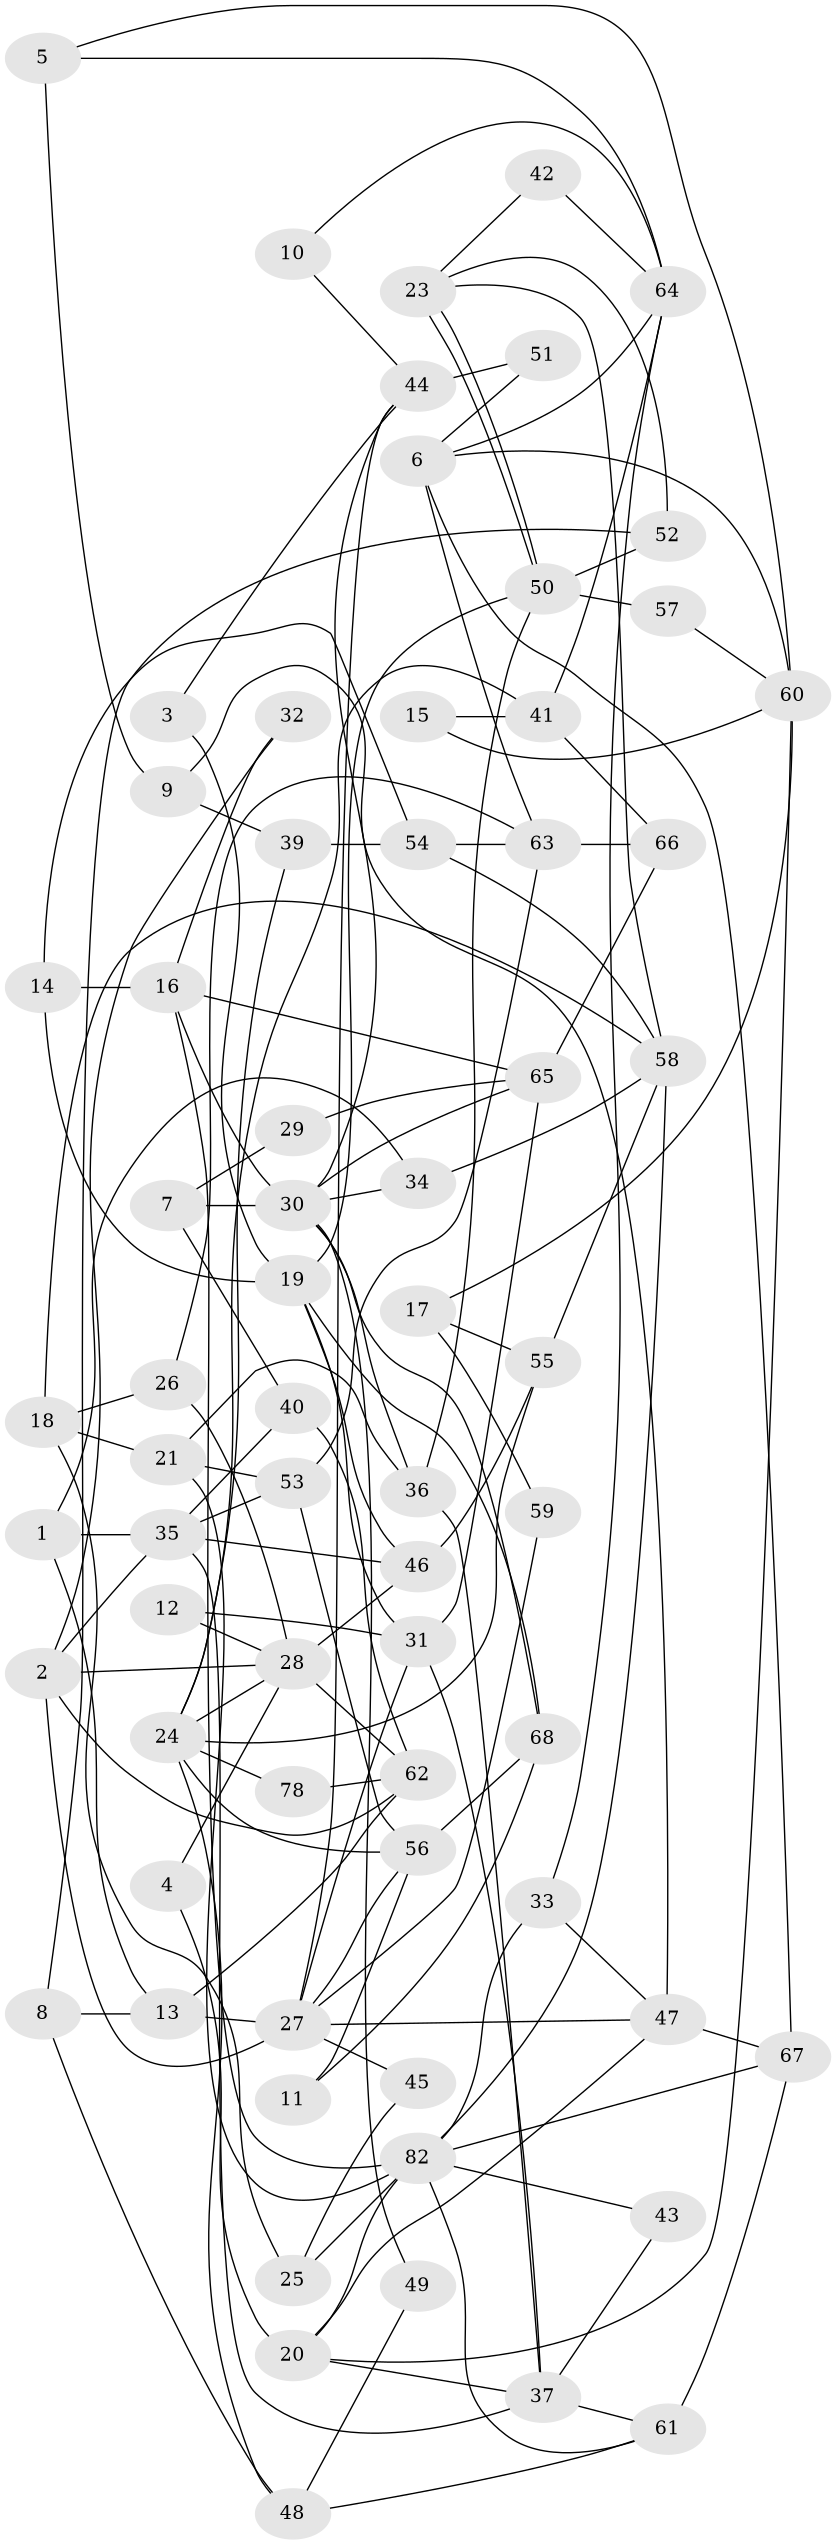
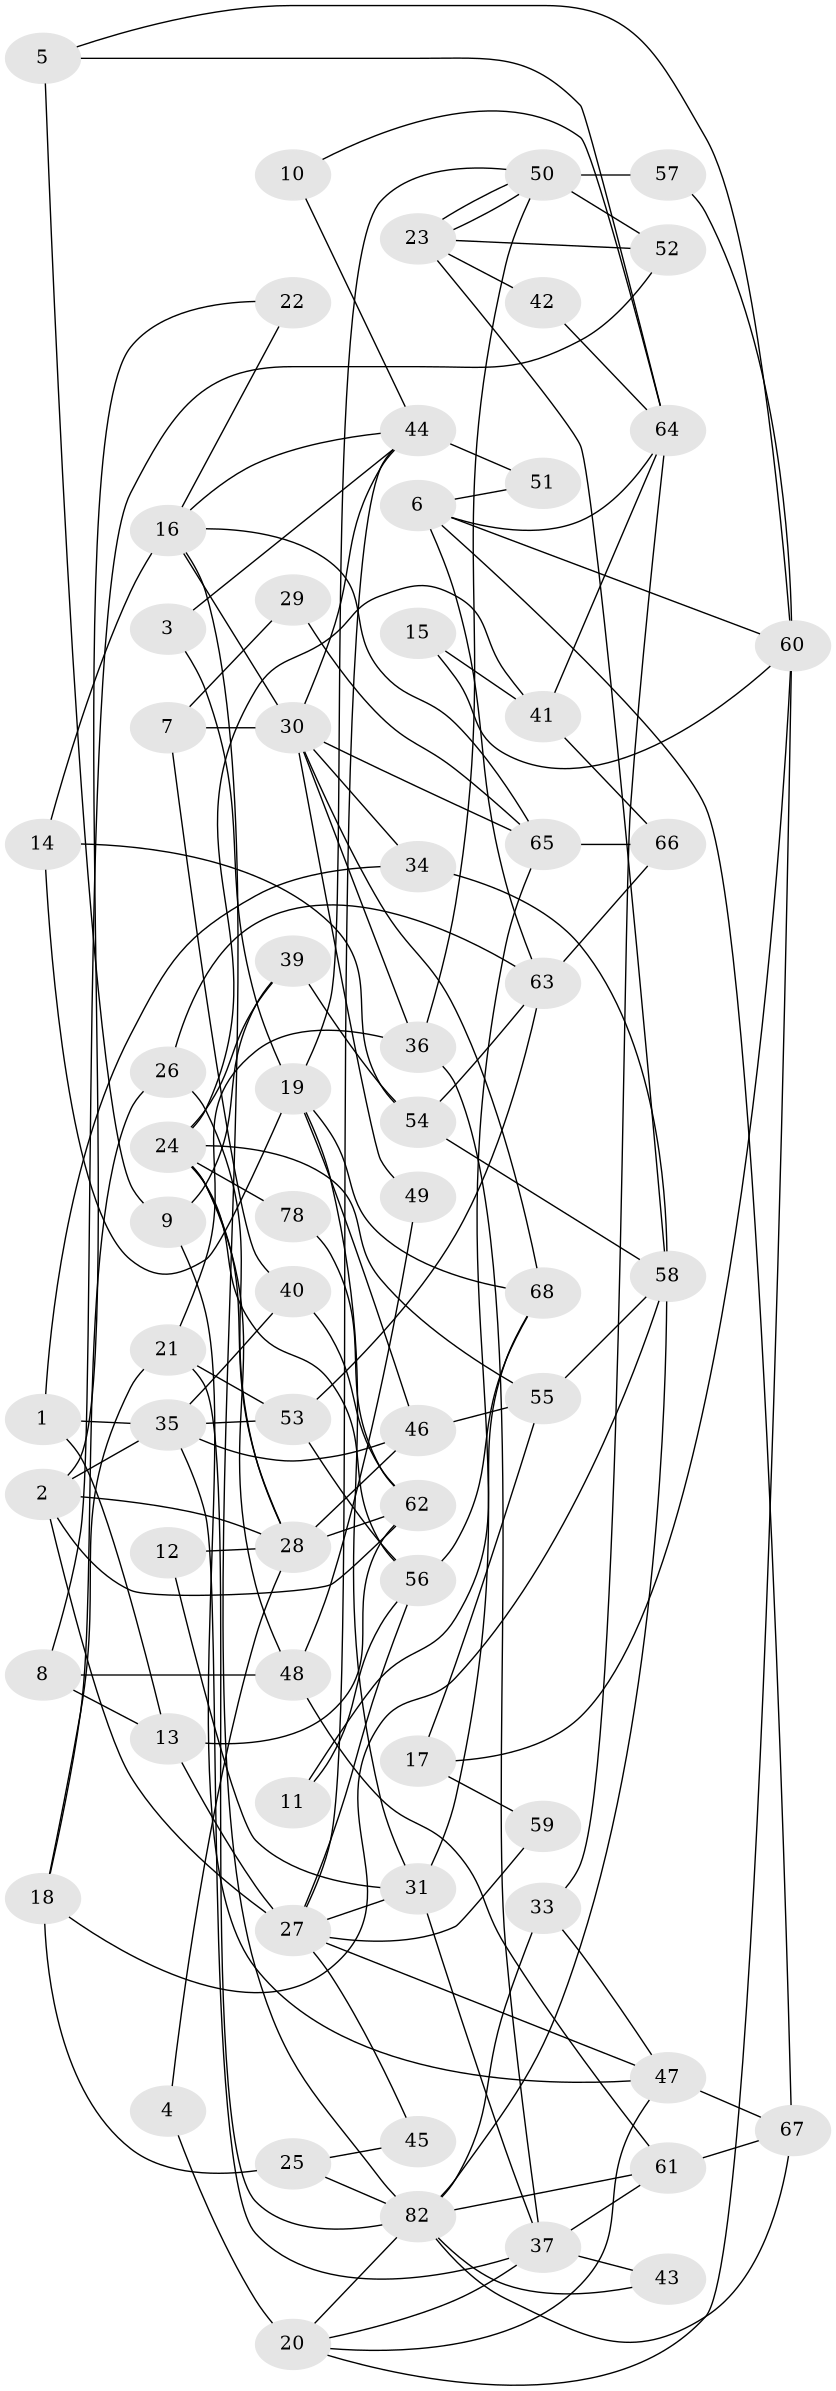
edge "44" -- "16": added
node "32": label "32" -> "22"
